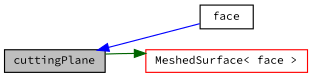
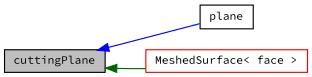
node "face": label "face" -> "plane"
edge "cuttingPlane" -> "MeshedSurface< face >": reversed
